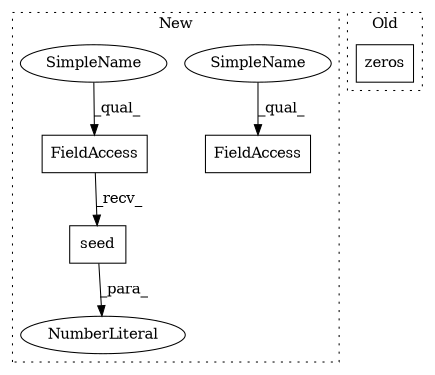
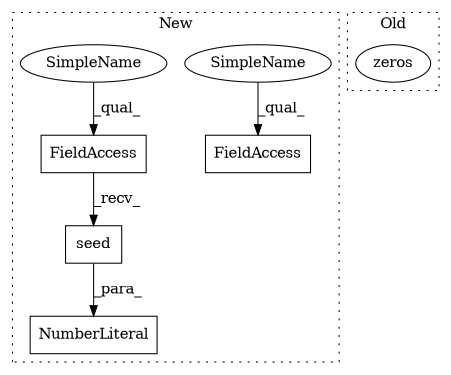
node "zeros": shape box -> ellipse
node "NumberLiteral": shape ellipse -> box
